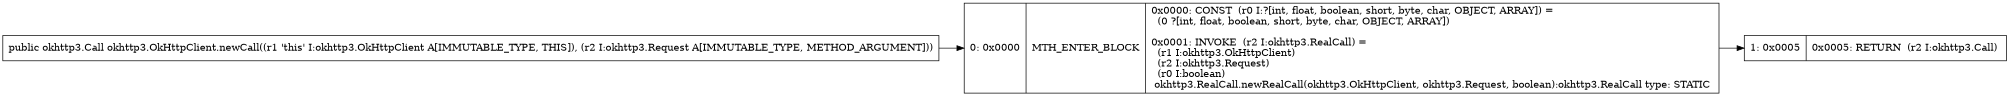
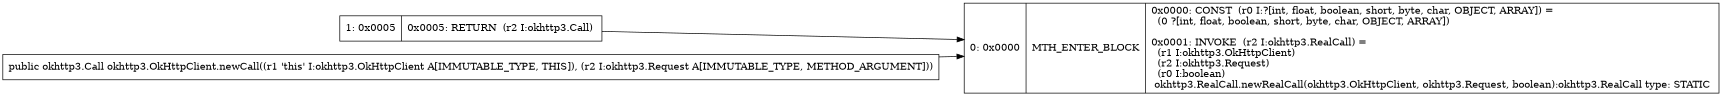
edge "0: 0x0000" -> "1: 0x0005": reversed
